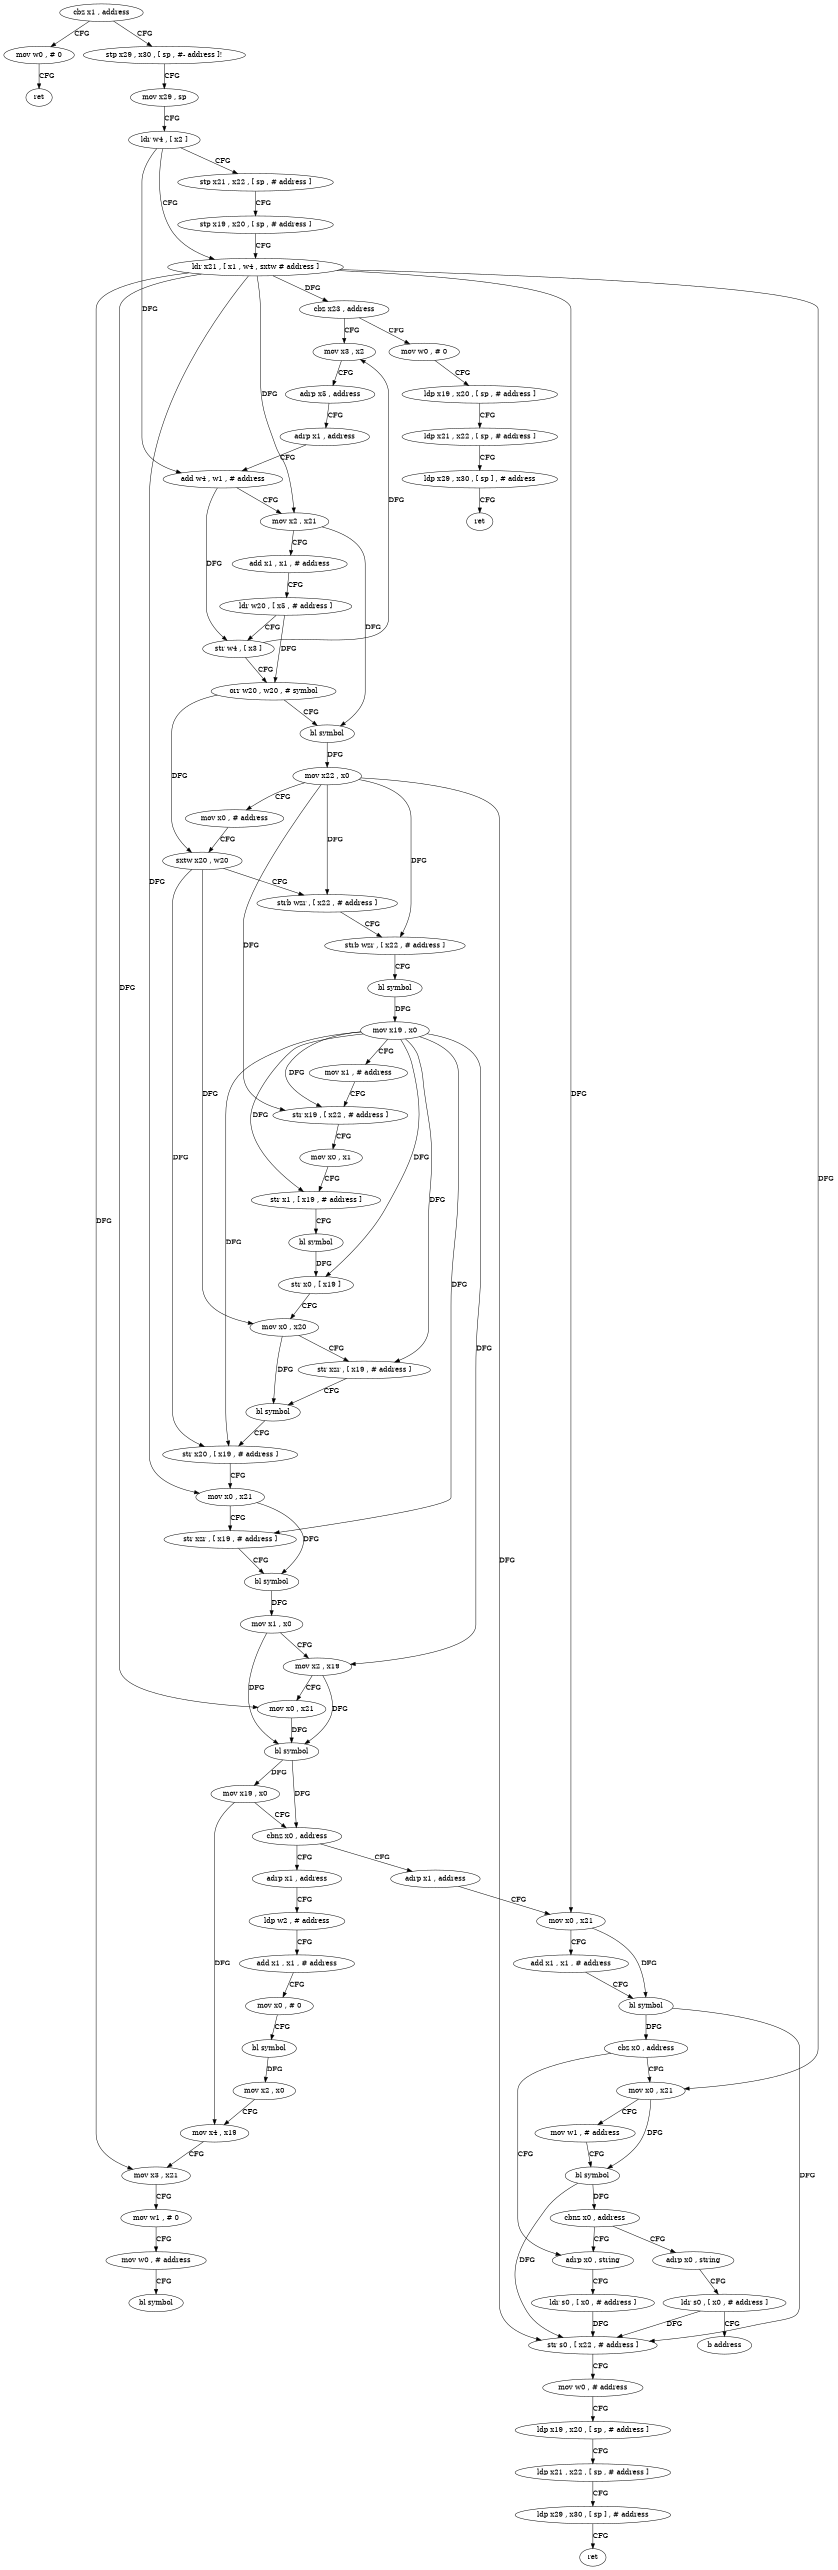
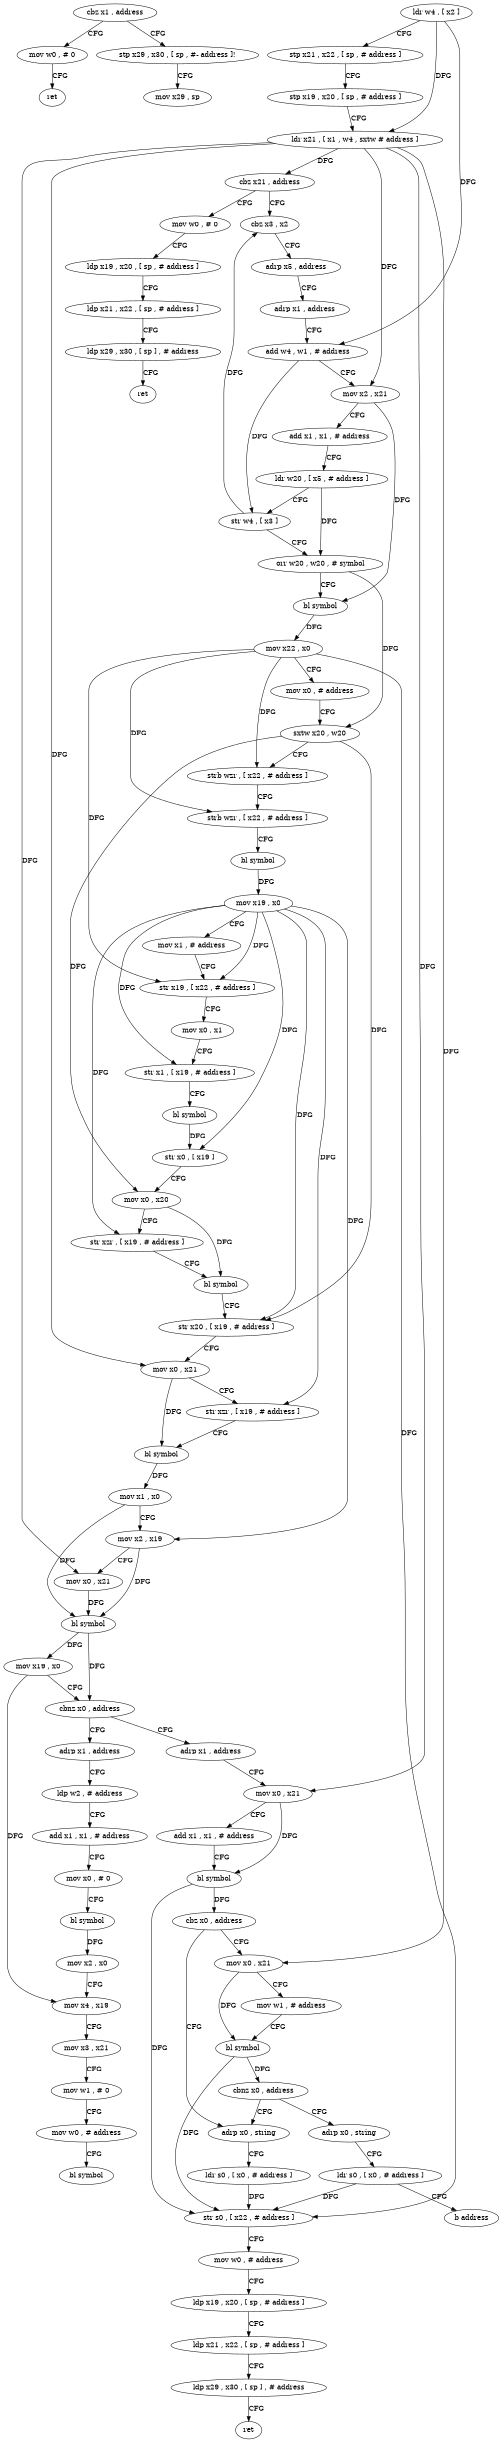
edge "mov x29 , sp" -> "ldr w4 , [ x2 ]": removed, label "CFG"
edge "ldr w4 , [ x2 ]" -> "ldr x21 , [ x1 , w4 , sxtw # address ]": label "CFG" -> "DFG"
node "cbz x23 , address": label "cbz x23 , address" -> "cbz x21 , address"
node "mov x3 , x2": label "mov x3 , x2" -> "cbz x3 , x2"
edge "ldr x21 , [ x1 , w4 , sxtw # address ]" -> "mov x3 , x21": removed, label "DFG"
